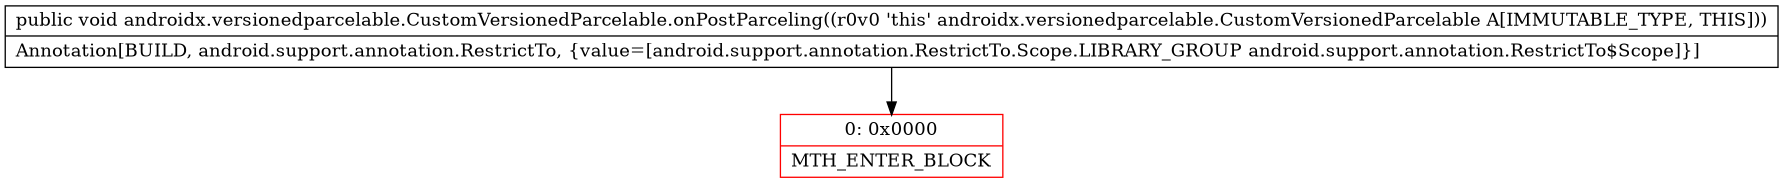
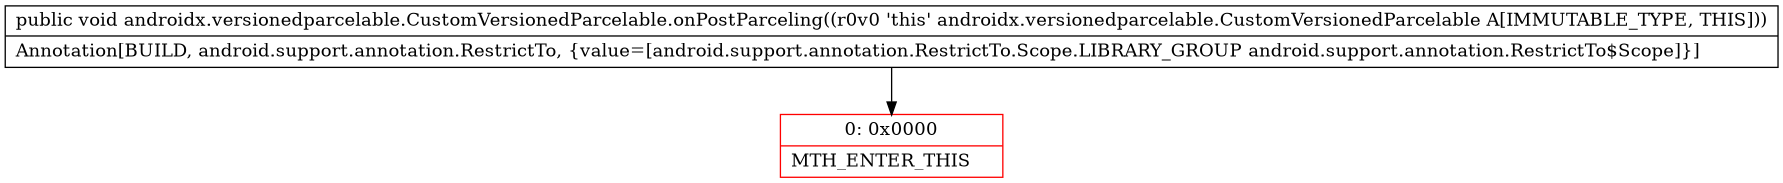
node "0: 0x0000": text "MTH_ENTER_BLOCK" -> "MTH_ENTER_THIS"
